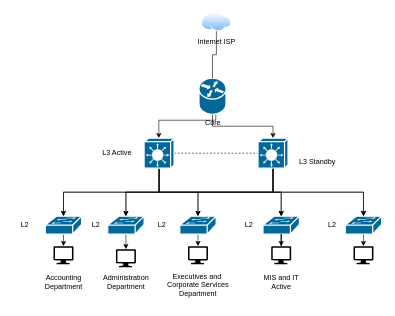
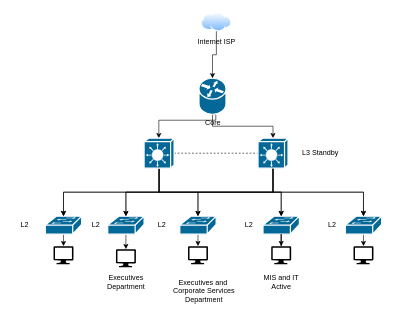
edge "Internet ISP" -- "Core": arrowhead none -> classic
node "L3 Active": removed
node "L3 Standby": moved (317, 162) -> (320, 153)
node "Accounting Department": removed
node "Administration Department": label "Administration Department" -> "Executives Department"
node "Executives and Corporate Services Department": moved (198, 285) -> (204, 291)
